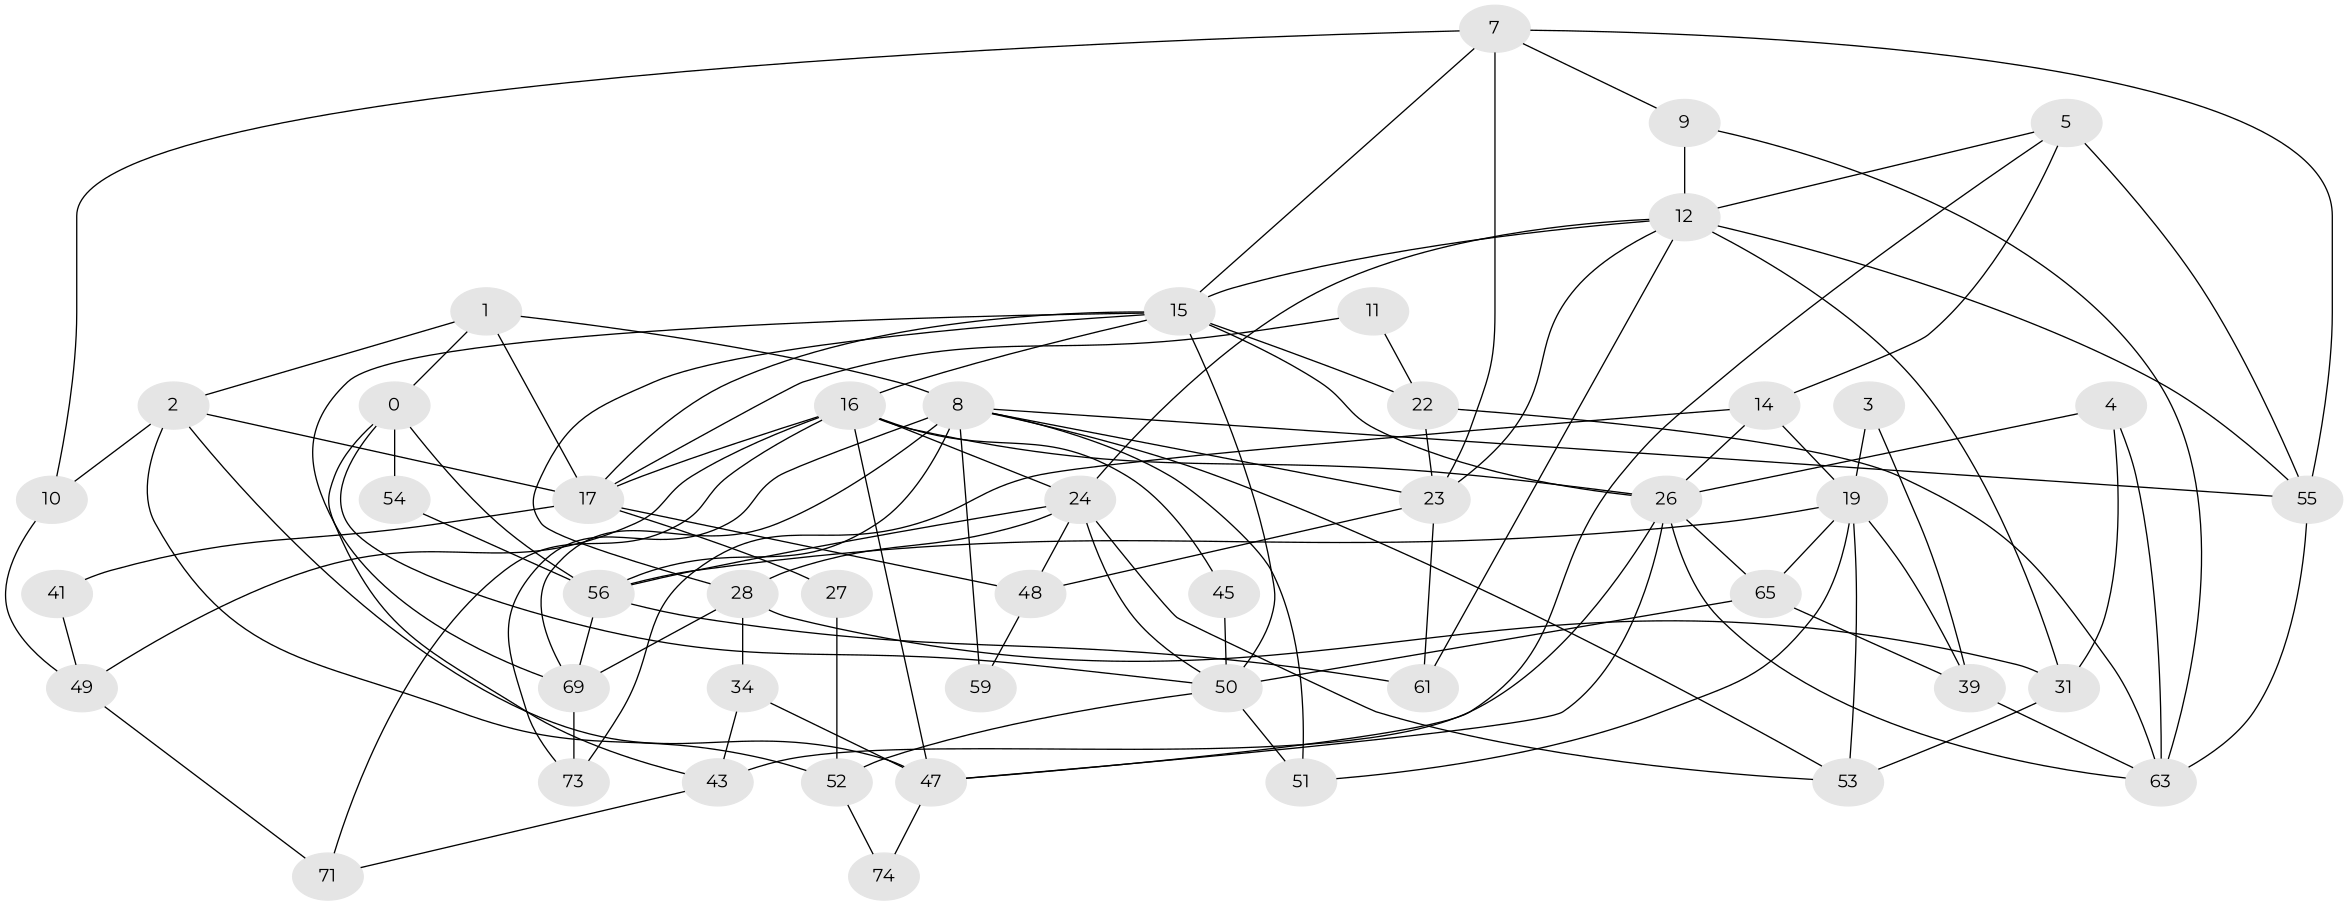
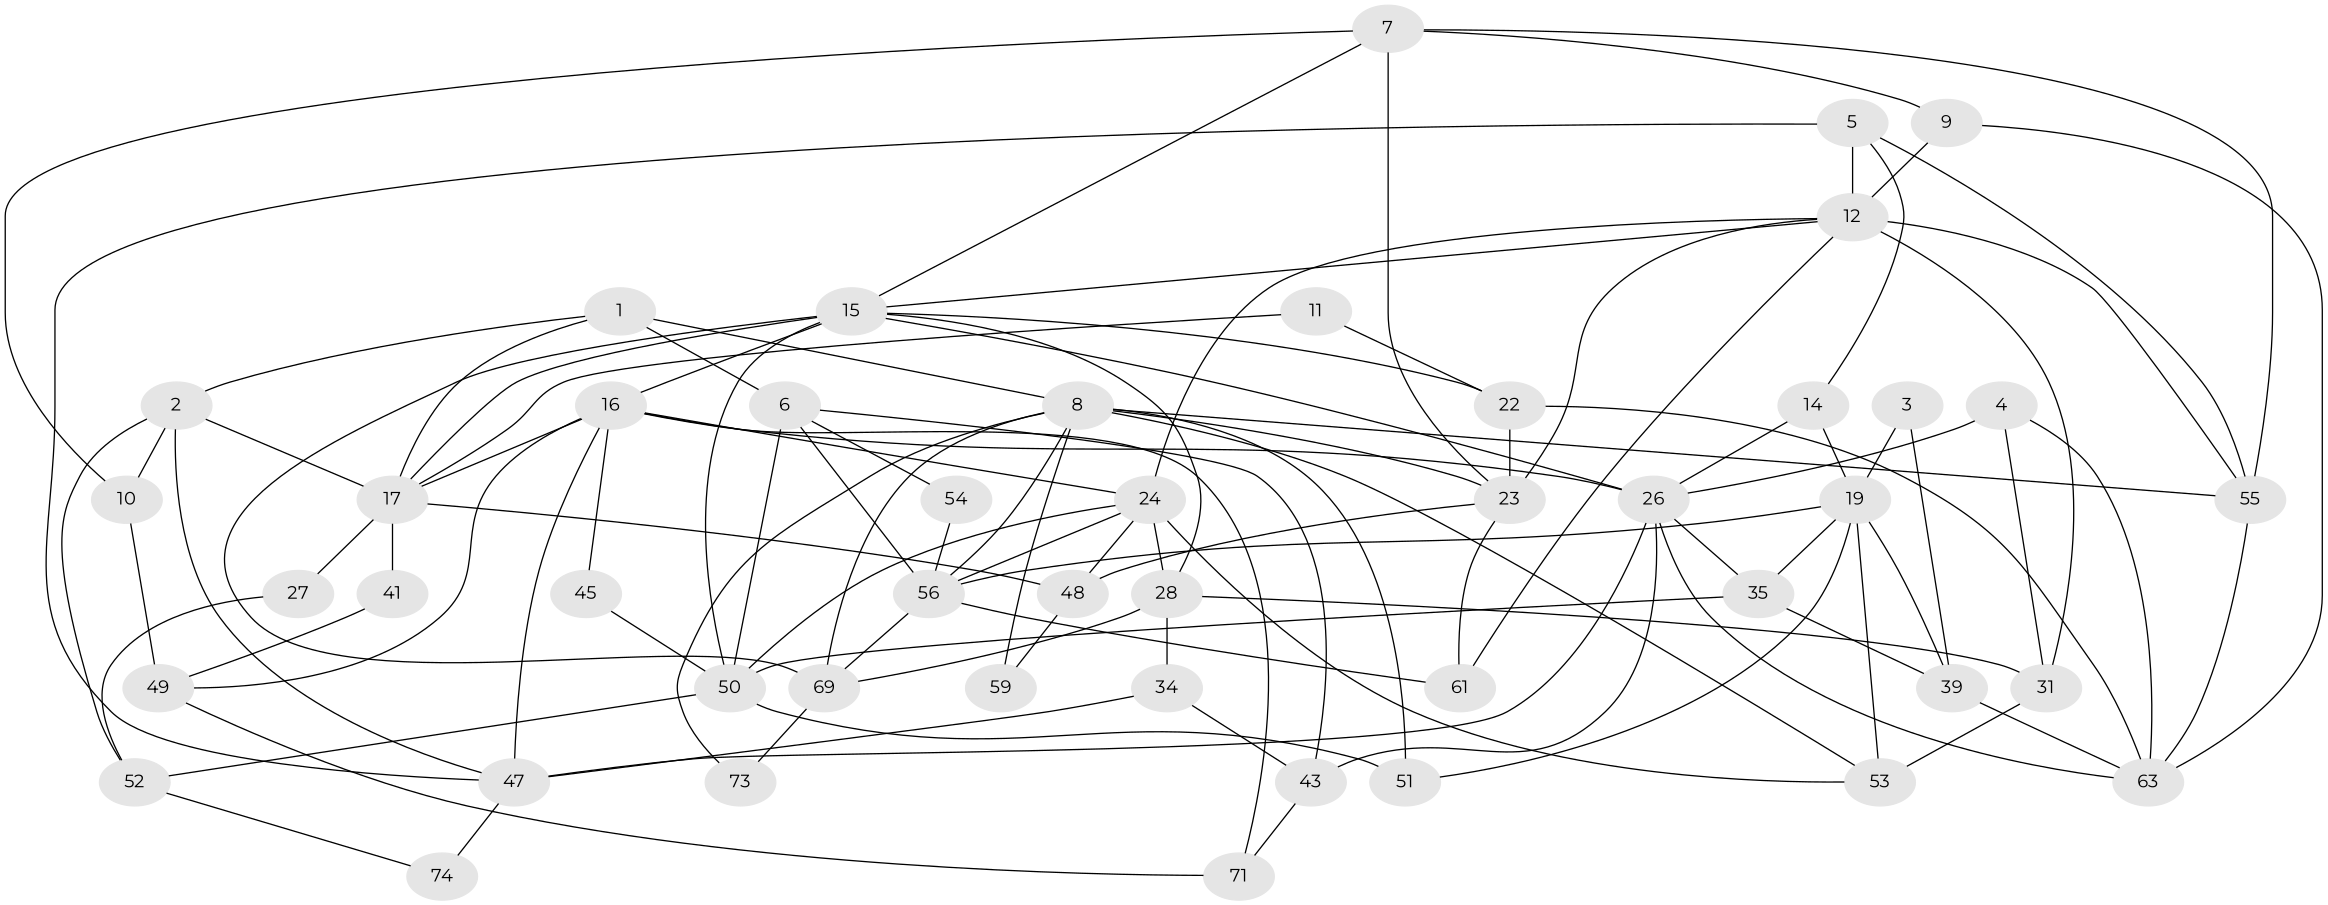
node "0": label "0" -> "6"
edge "14" -- "73": removed
node "65": label "65" -> "35"
